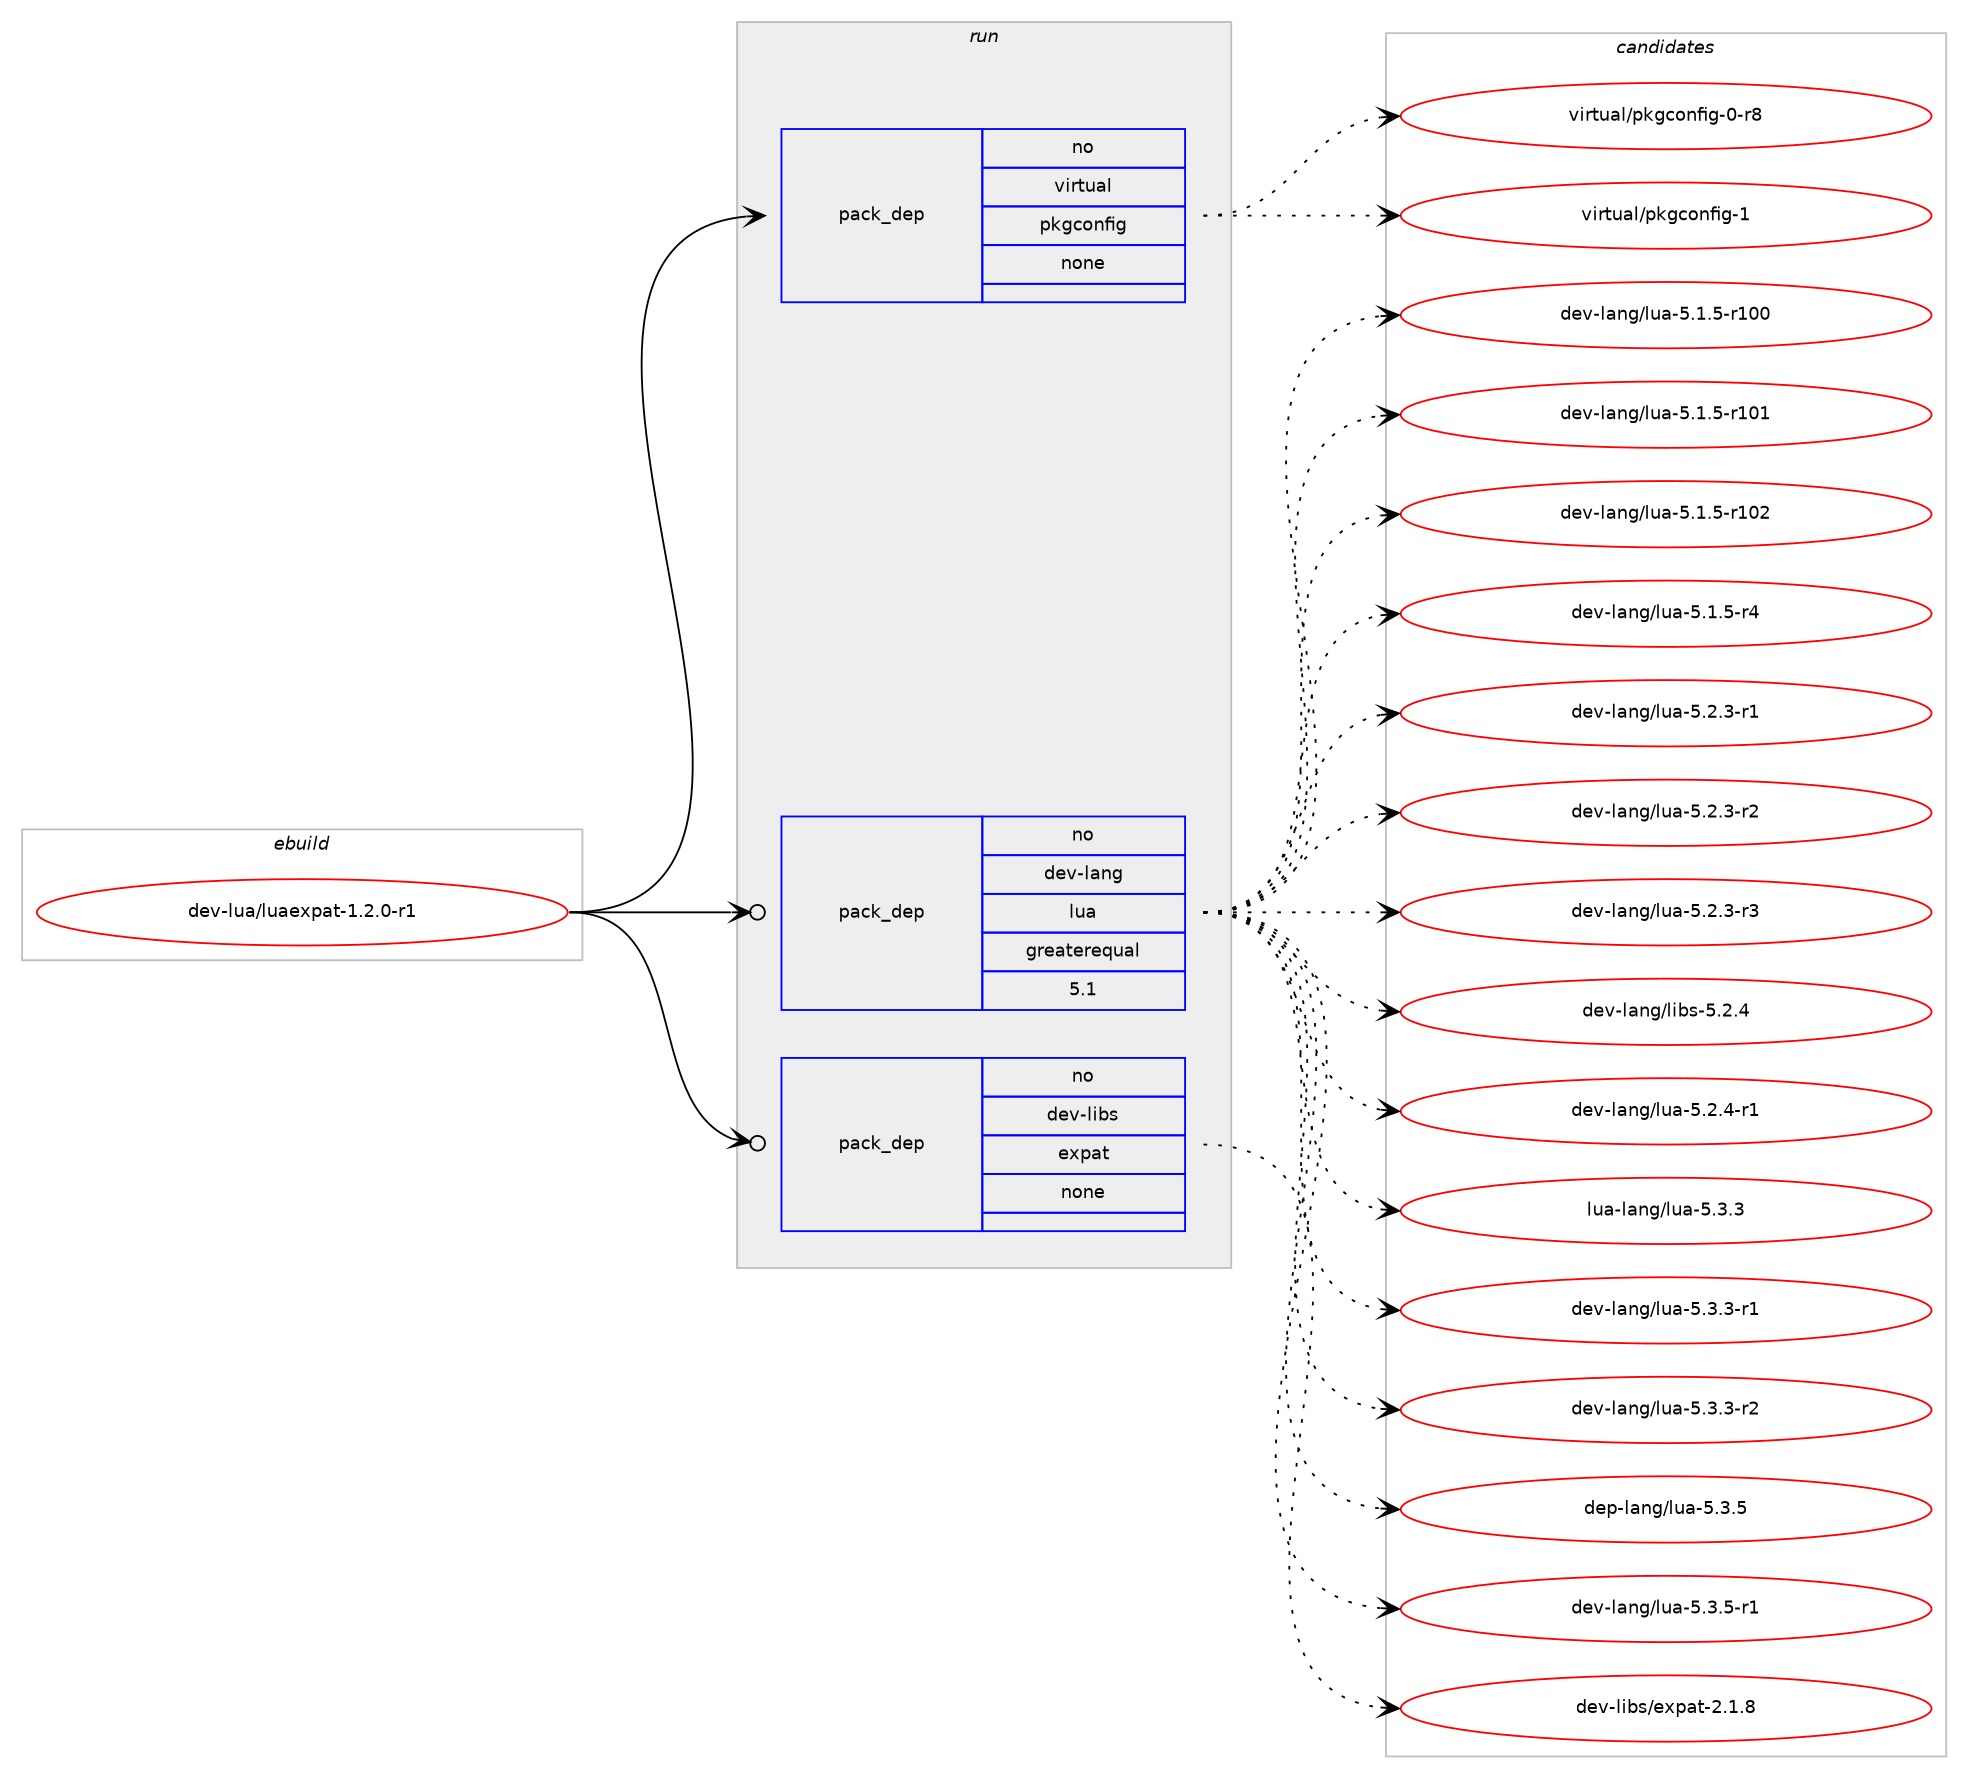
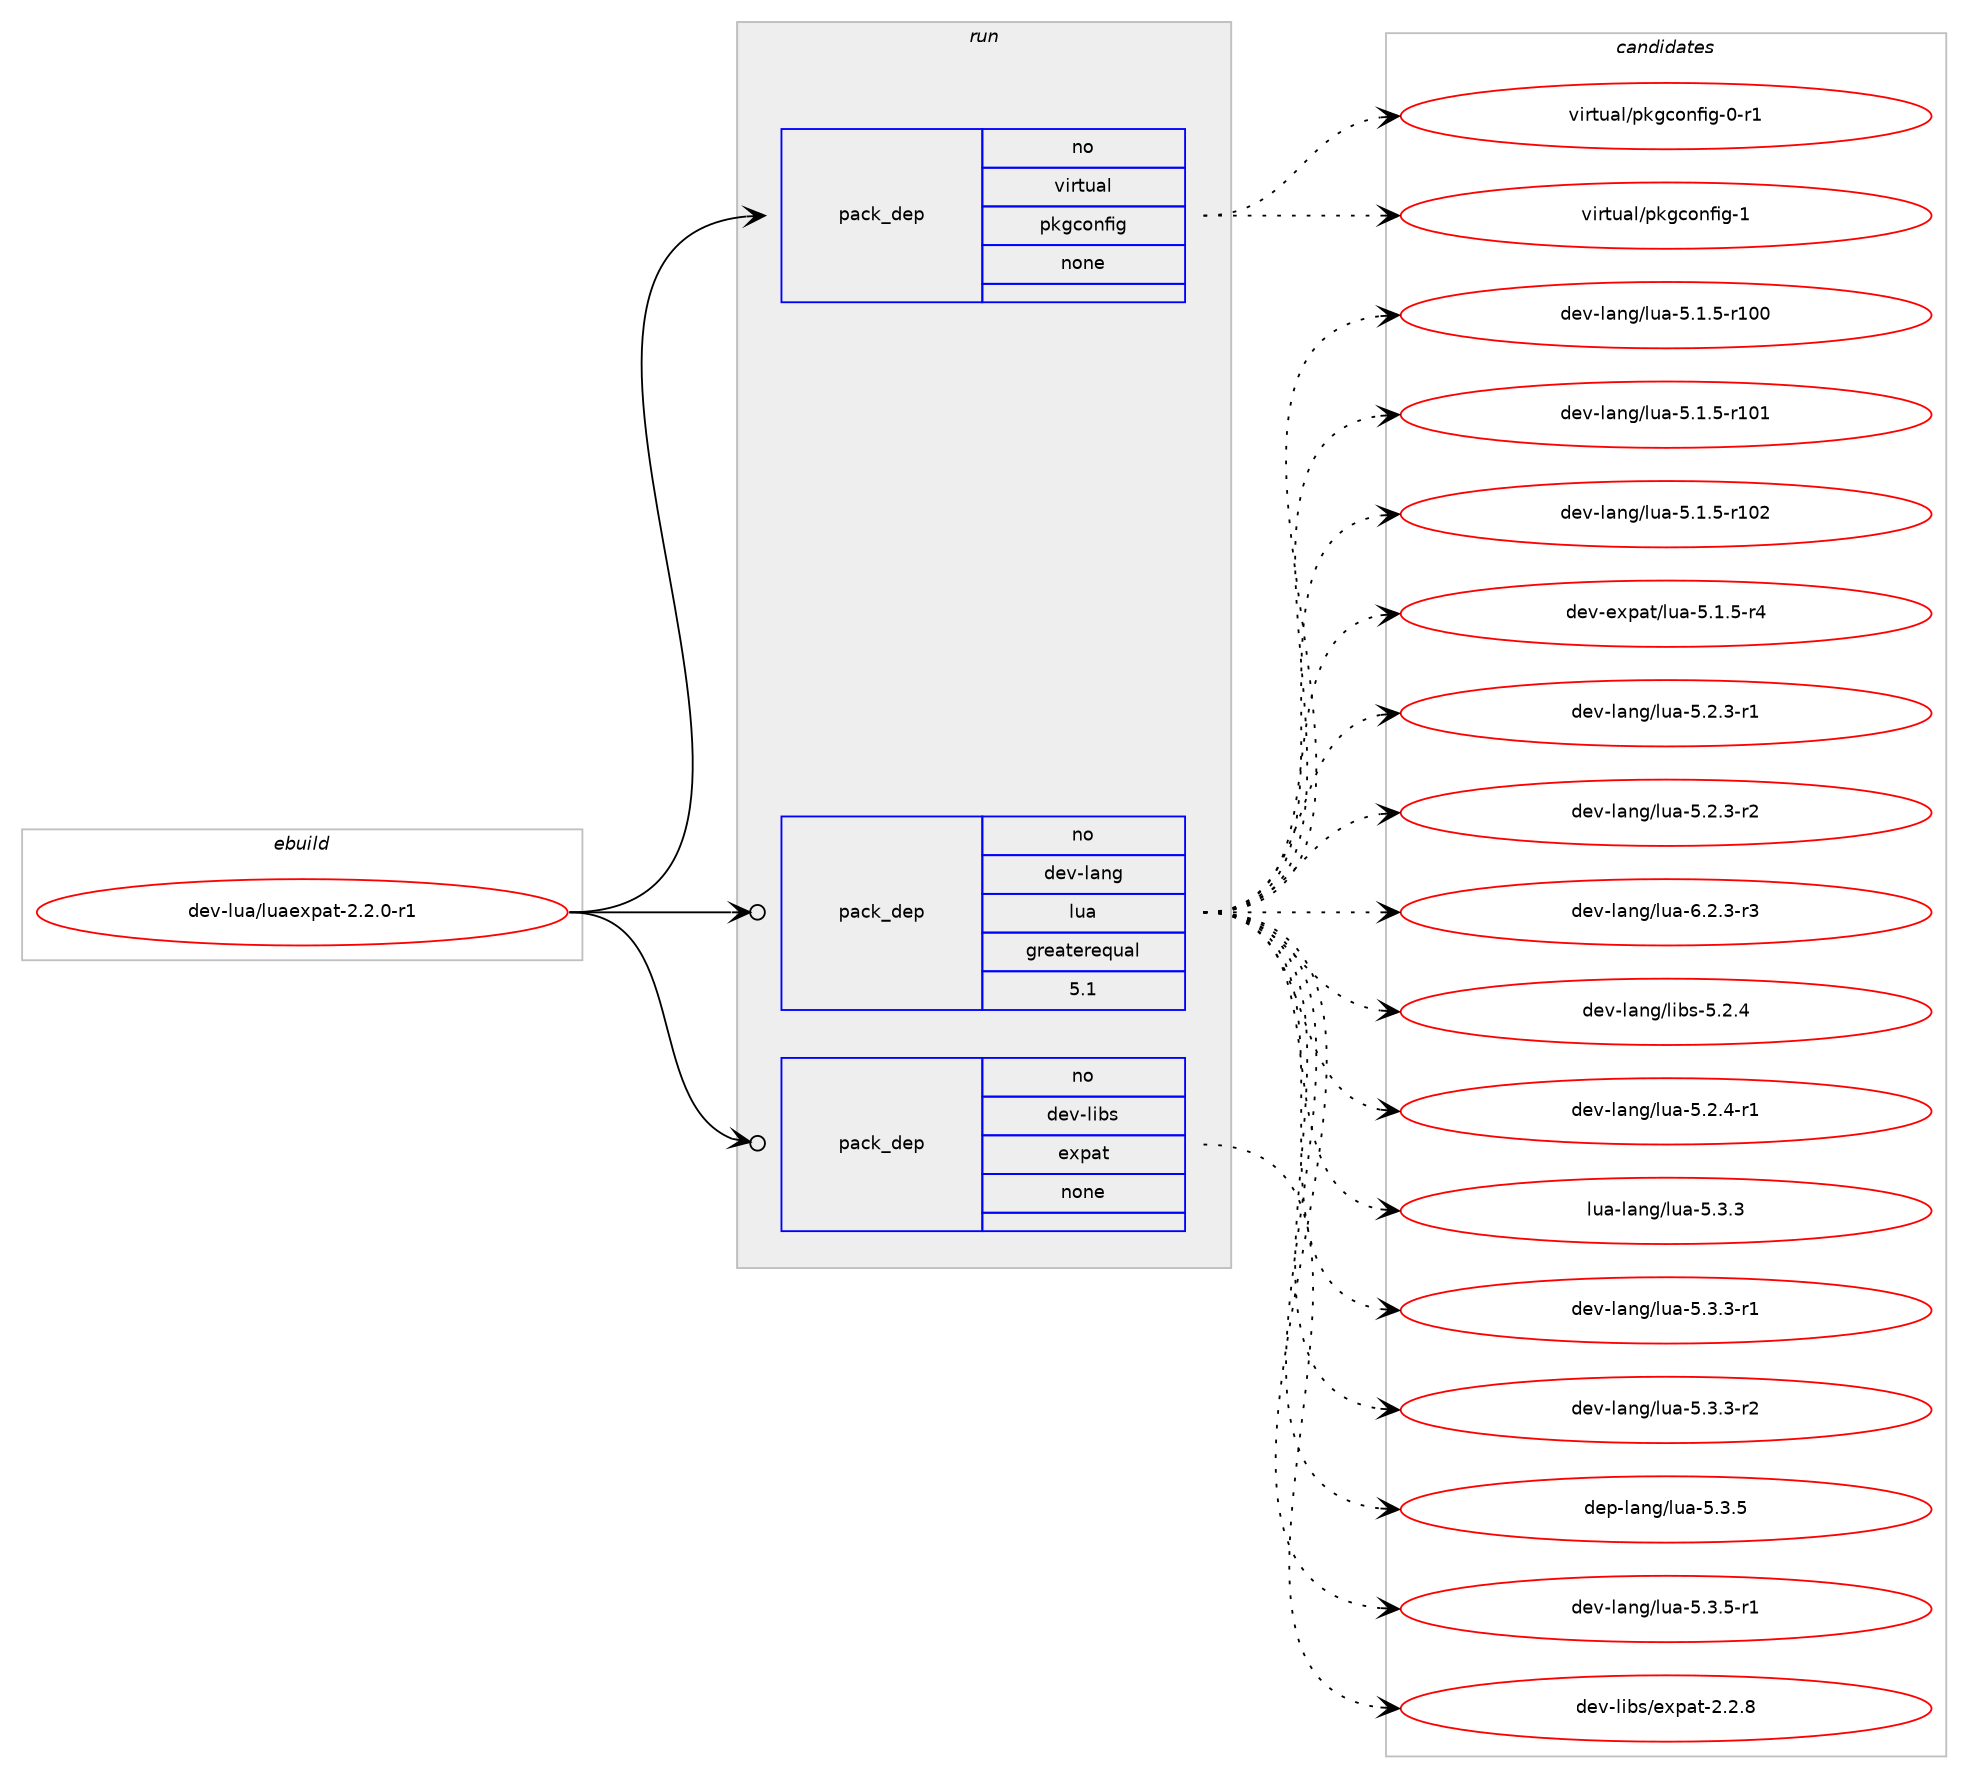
node "virtual/pkgconfig-0-r8": label "virtual/pkgconfig-0-r8" -> "virtual/pkgconfig-0-r1"
node "dev-lang/lua-5.1.5-r4": label "dev-lang/lua-5.1.5-r4" -> "dev-expat/lua-5.1.5-r4"
node "dev-lua/luaexpat-1.2.0-r1": label "dev-lua/luaexpat-1.2.0-r1" -> "dev-lua/luaexpat-2.2.0-r1"
node "dev-lang/lua-5.2.3-r3": label "dev-lang/lua-5.2.3-r3" -> "dev-lang/lua-6.2.3-r3"
node "dev-libs/expat-2.1.8": label "dev-libs/expat-2.1.8" -> "dev-libs/expat-2.2.8"
